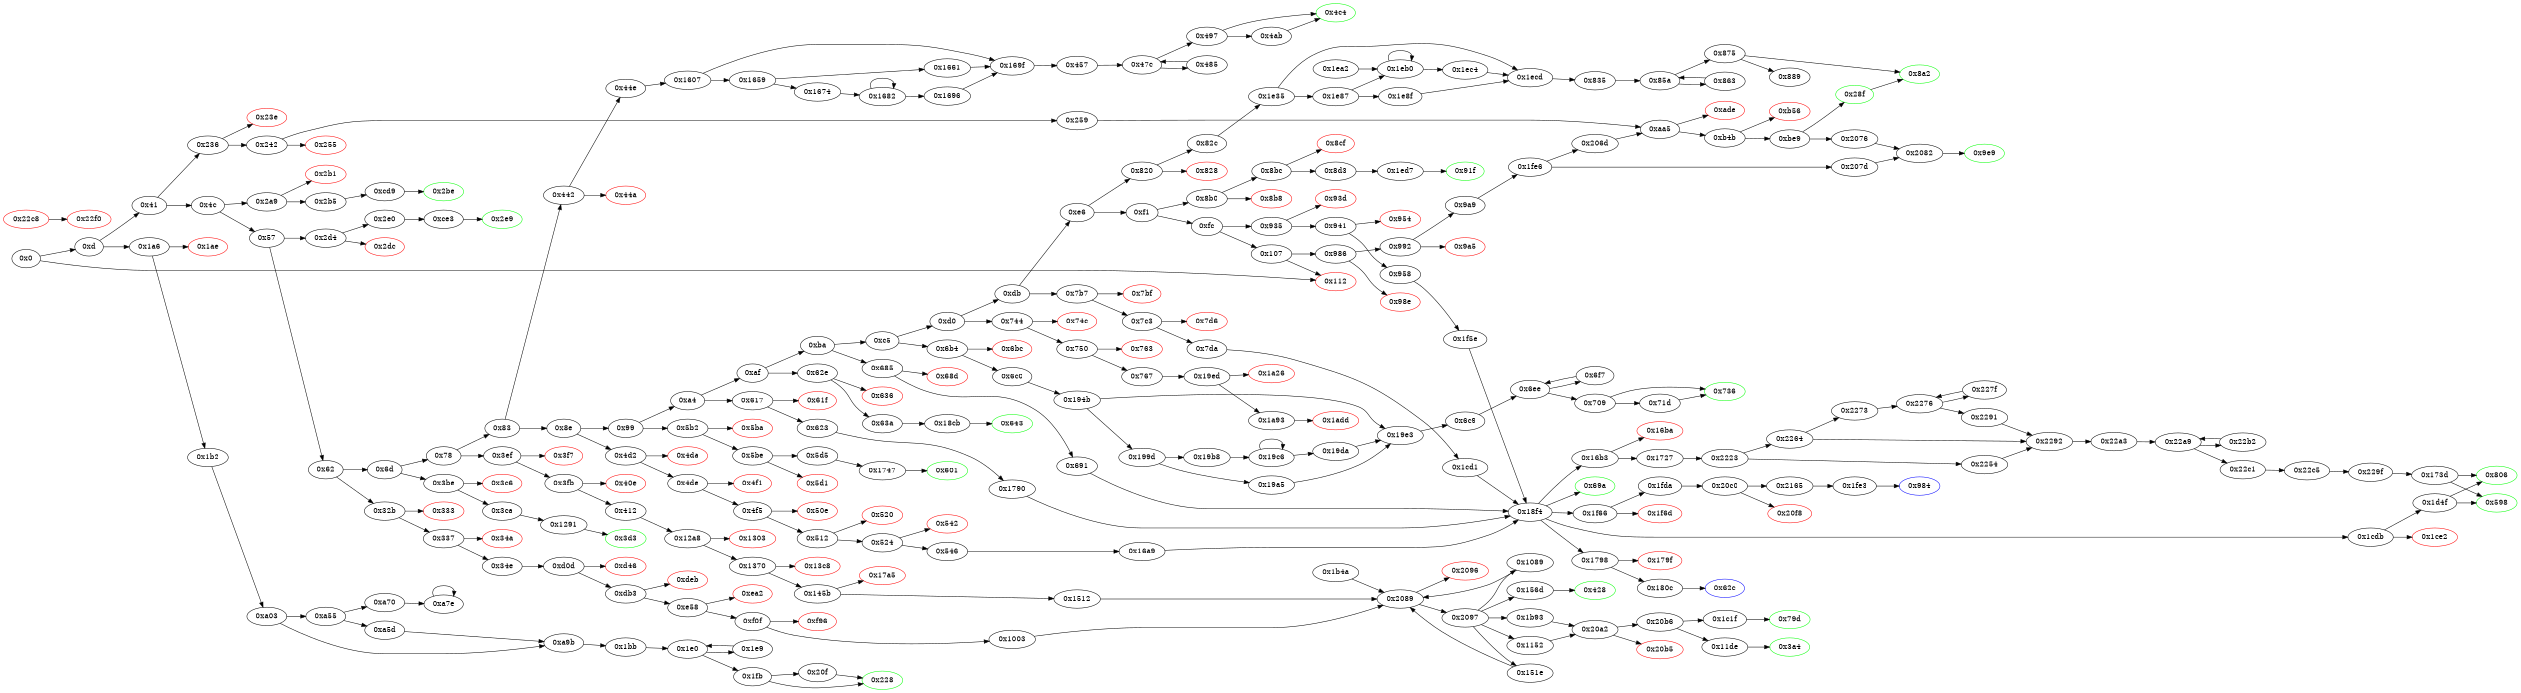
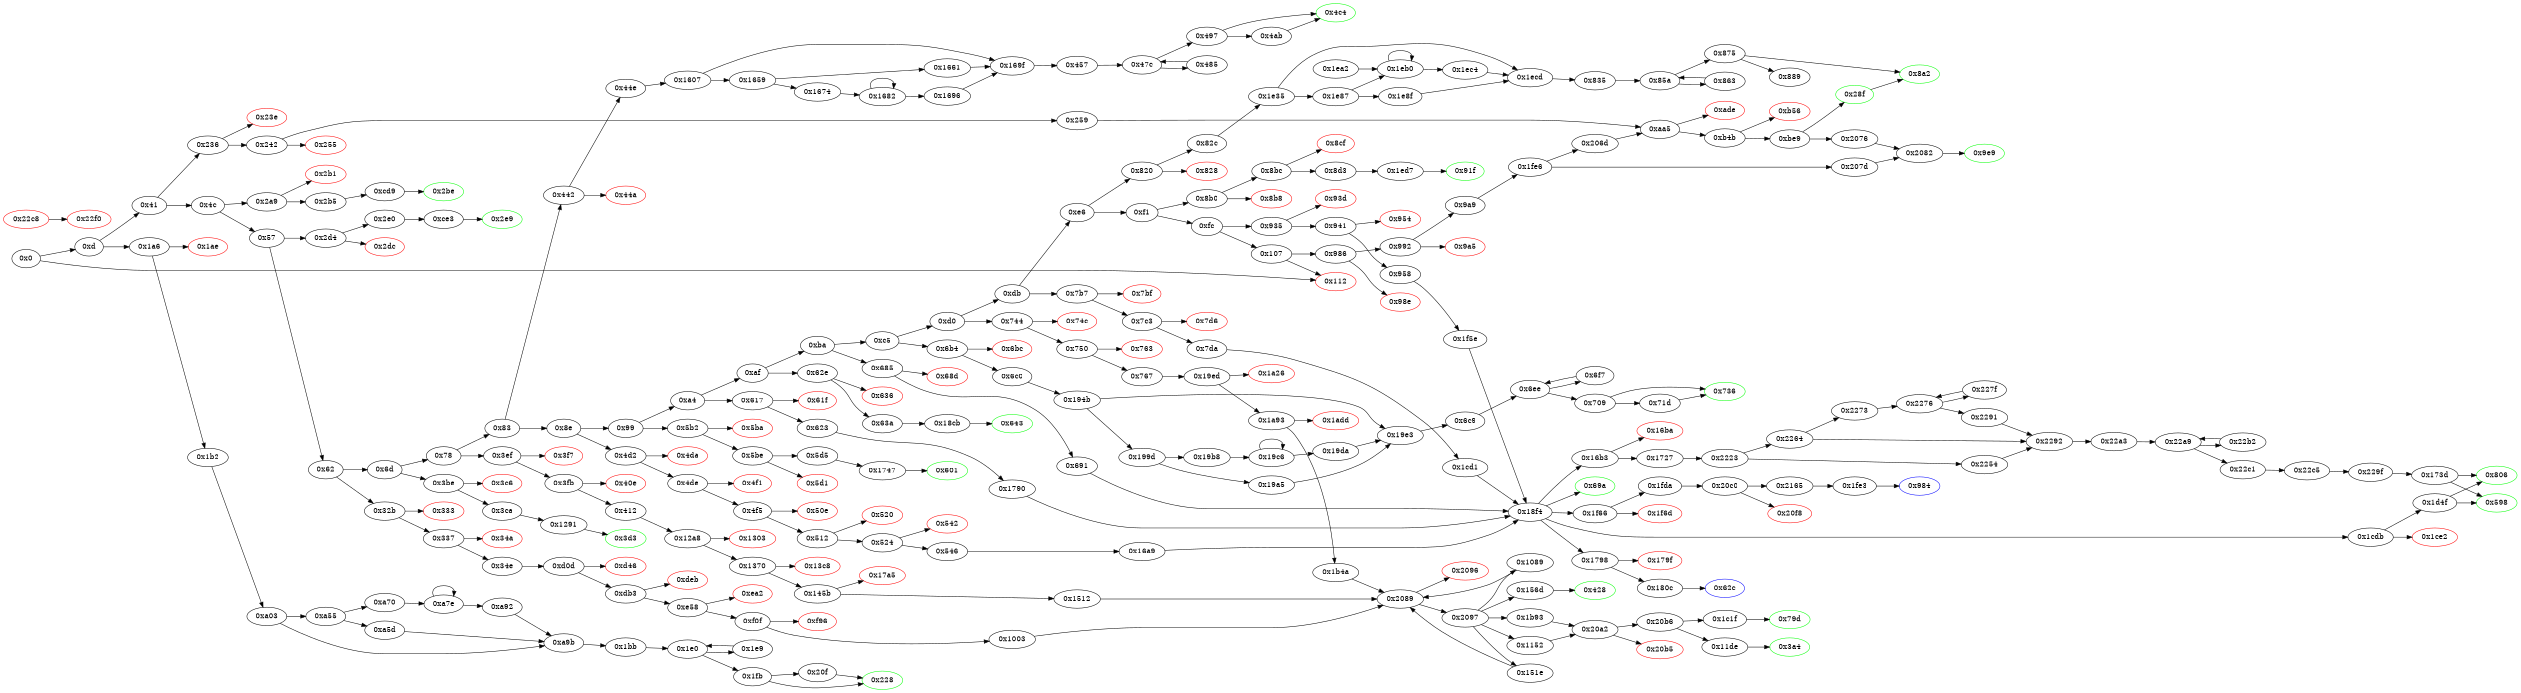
edge "0x1a93" -> "0x1b4a": added
node "0xa92": added
